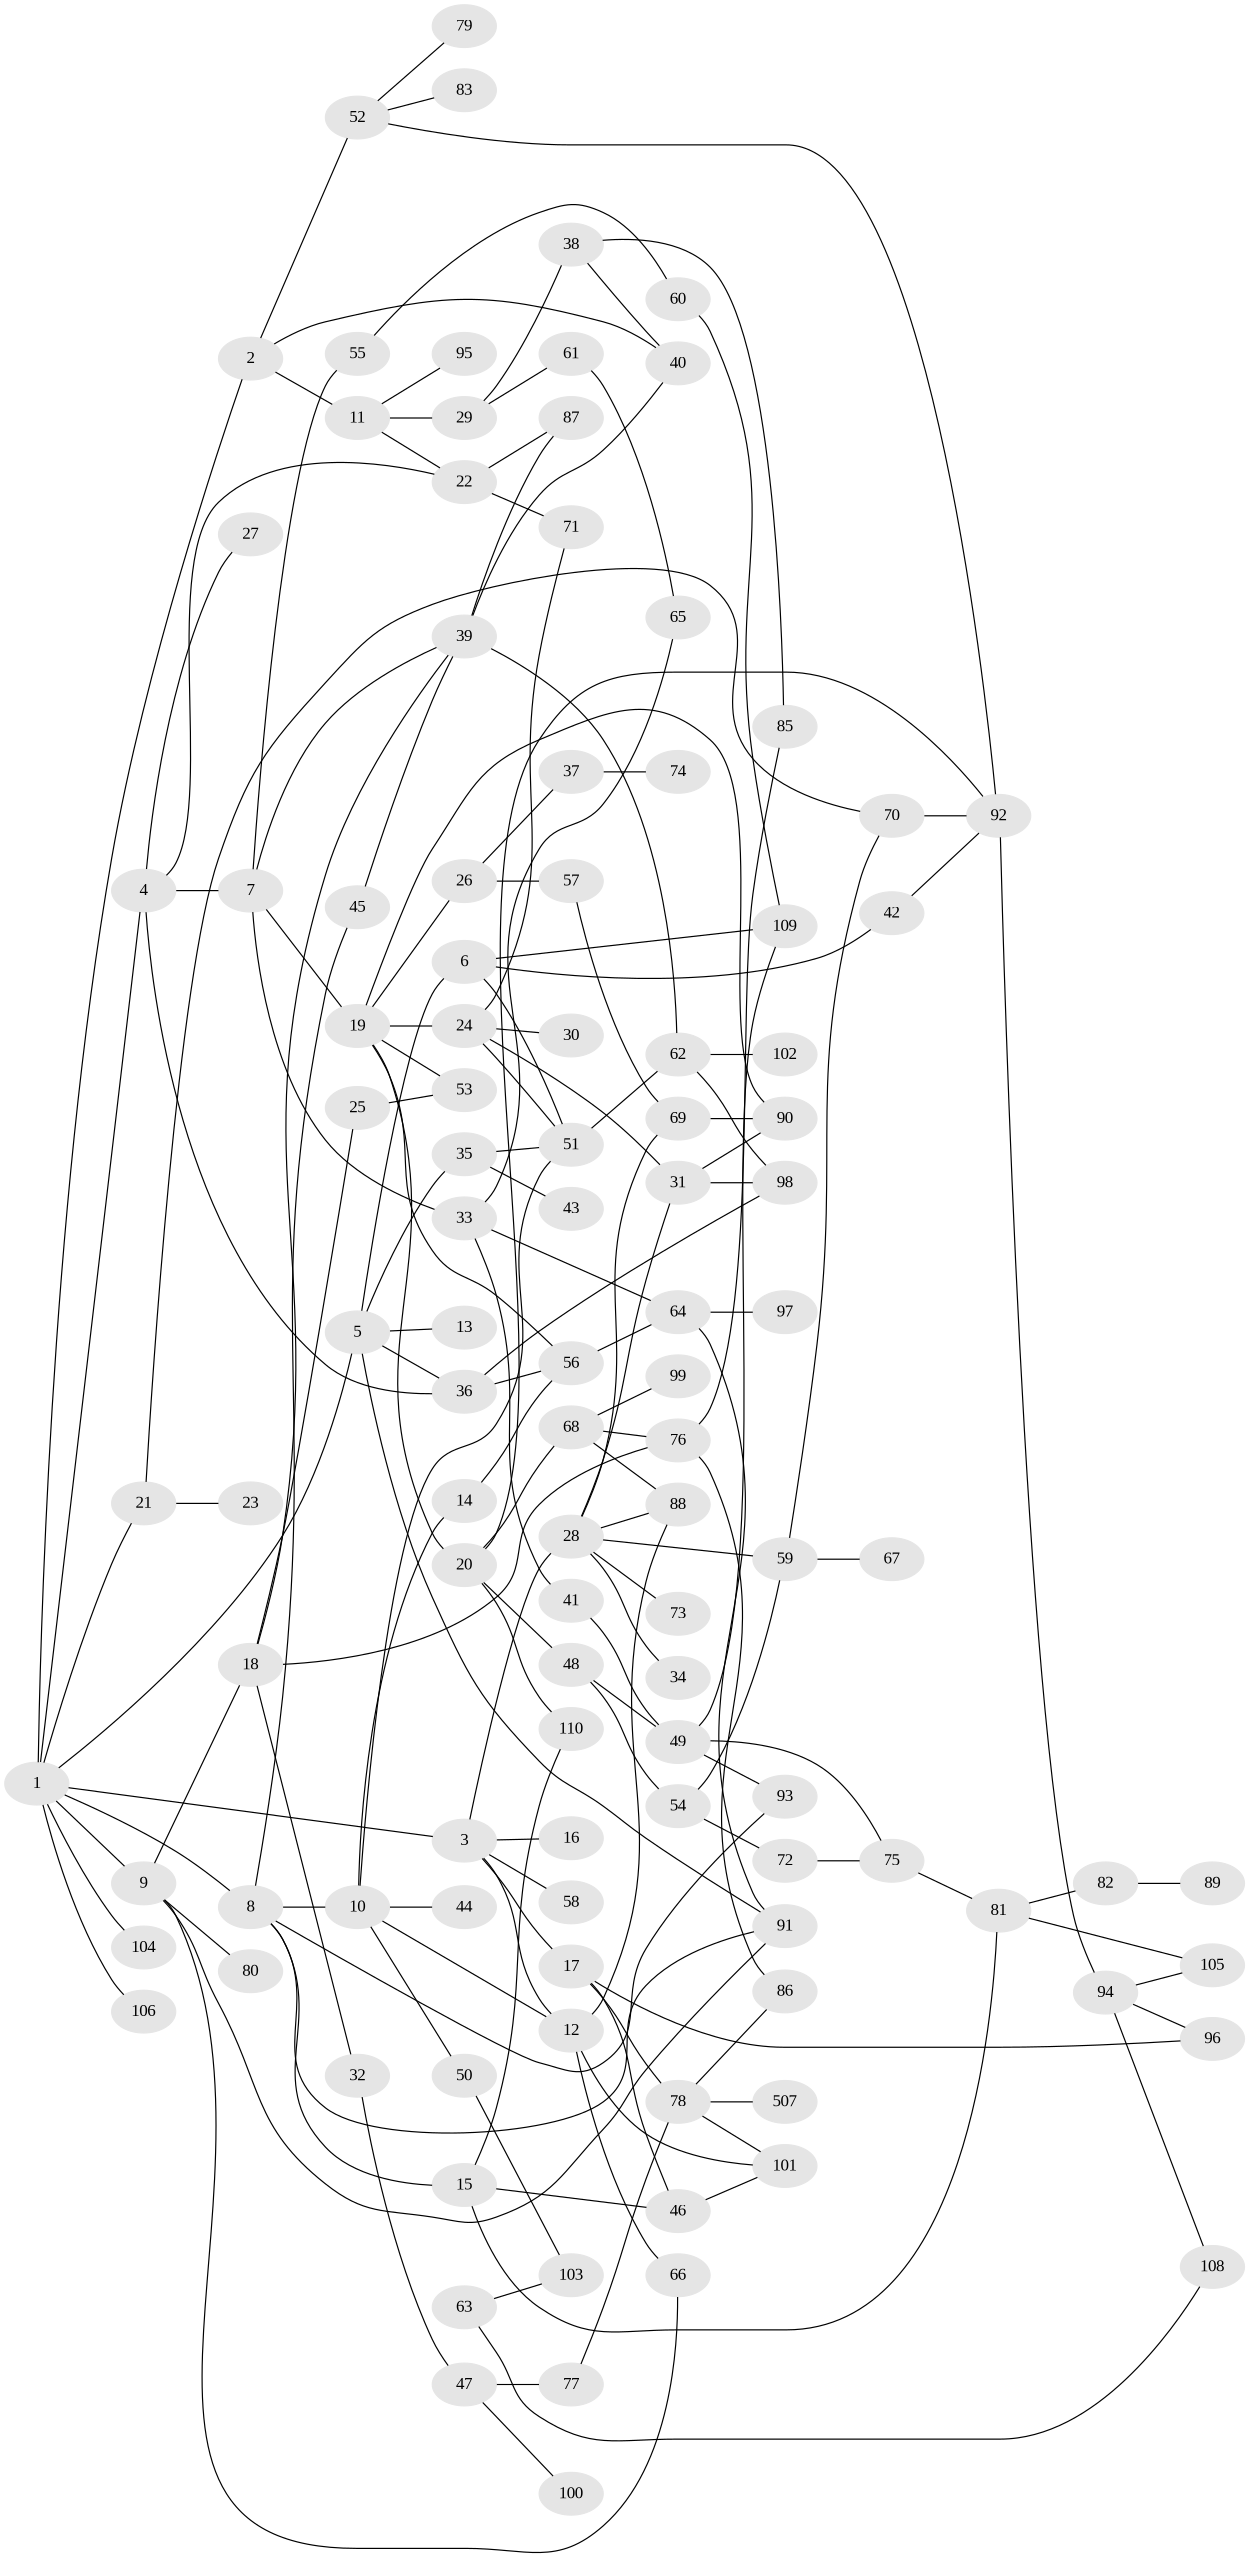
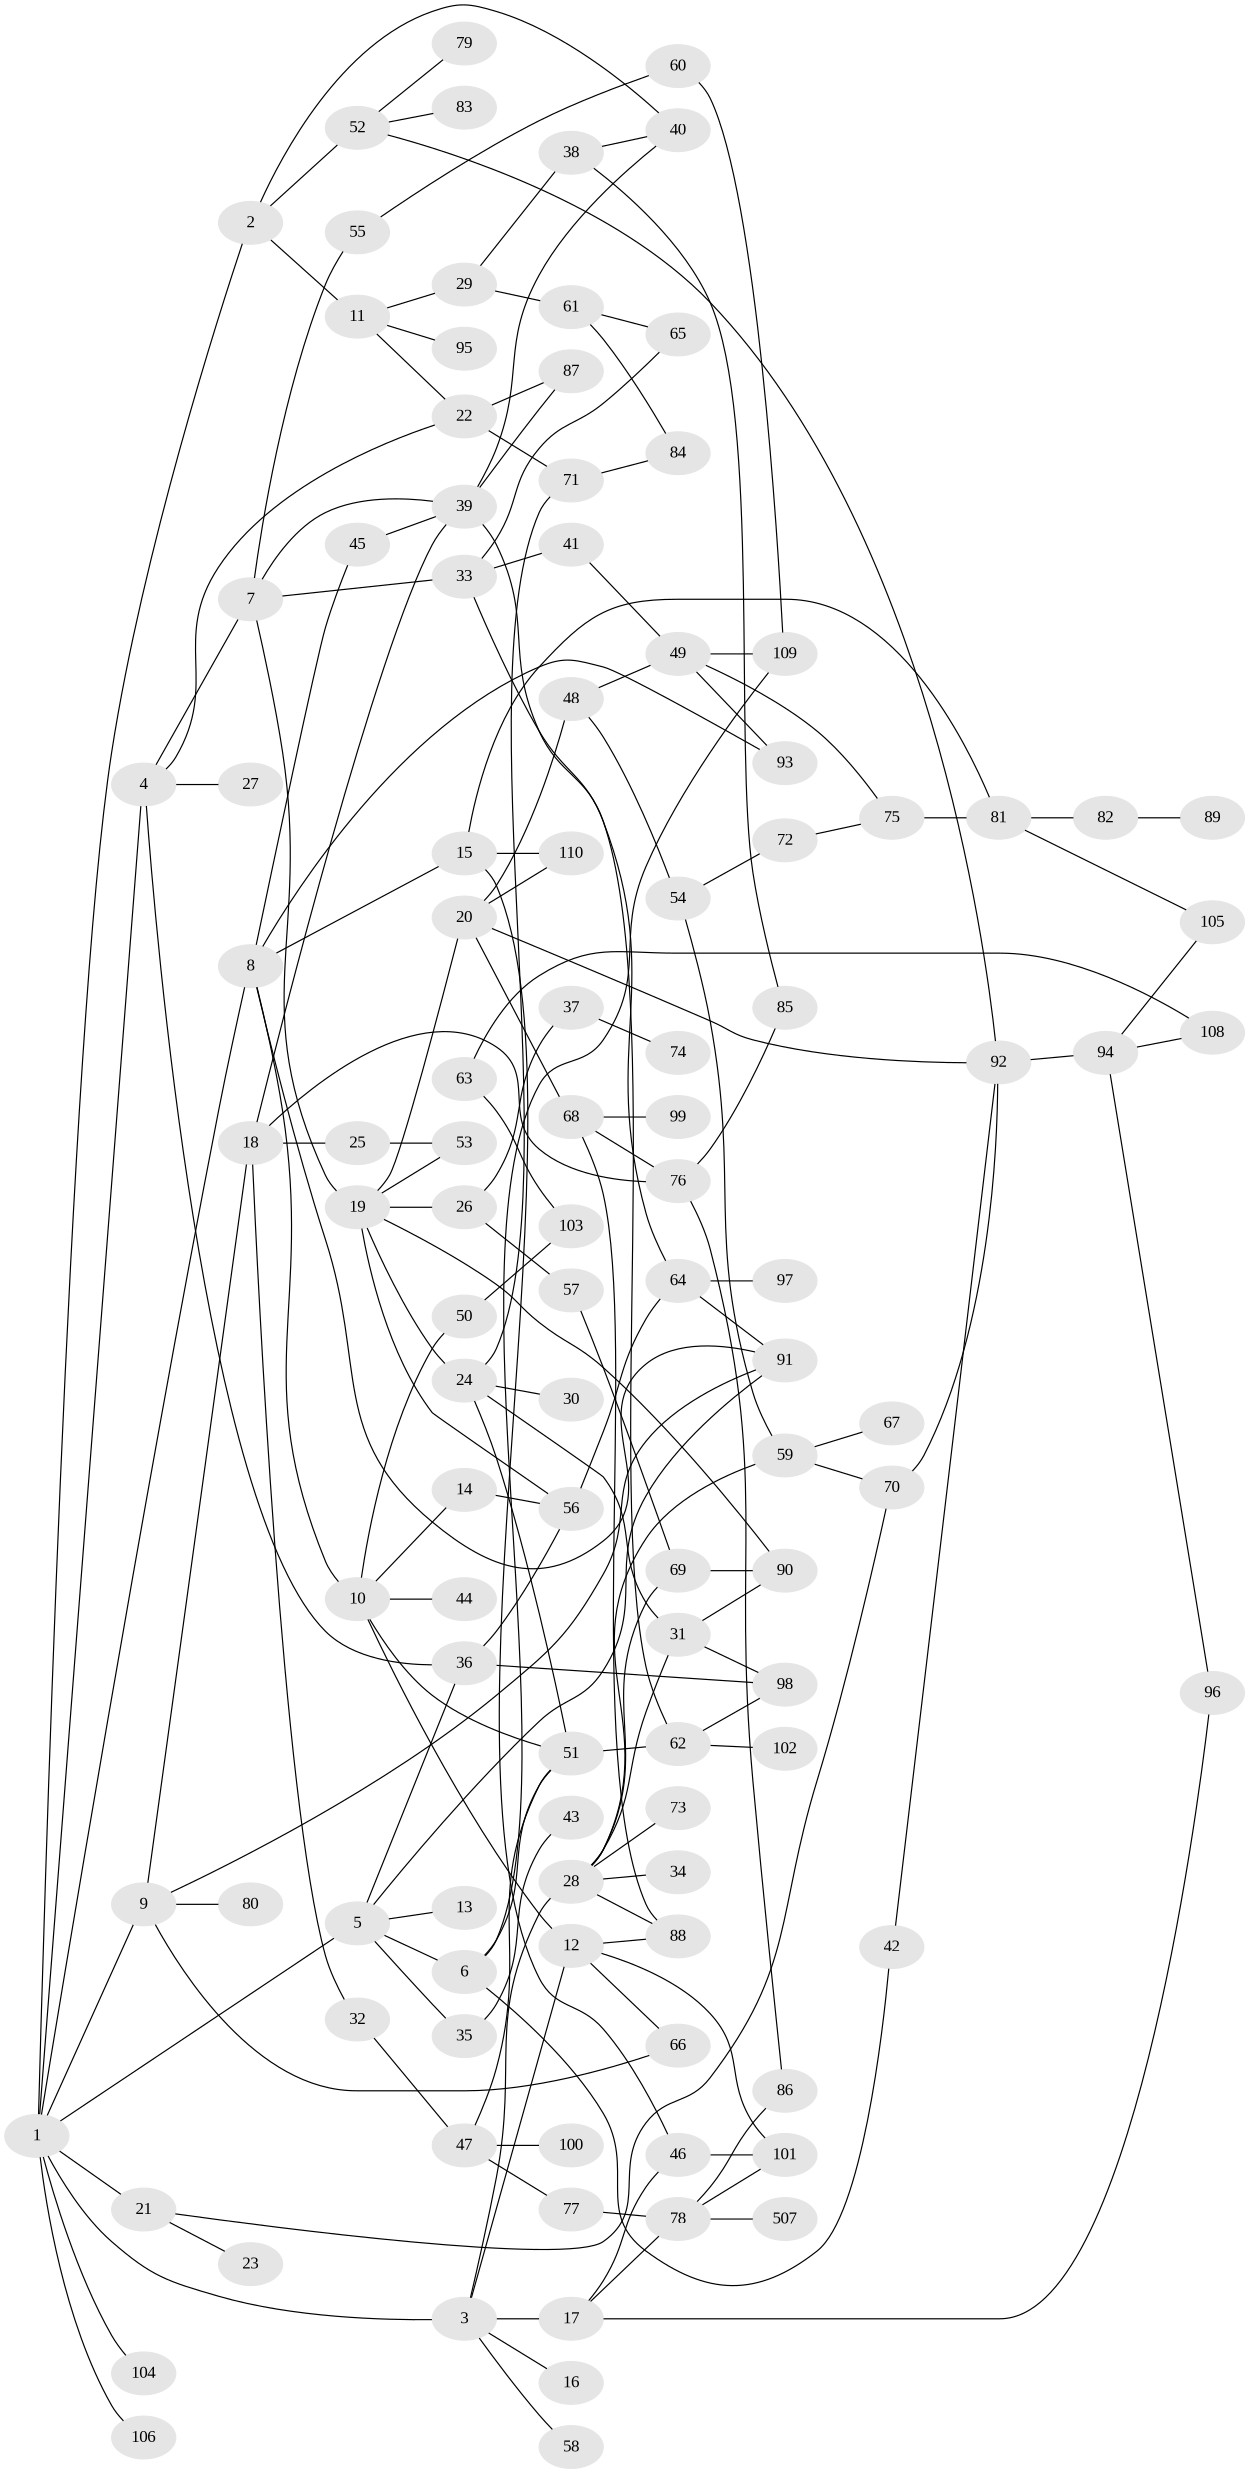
node "84": added
edge "51" -- "35": now "51" -- "47"
